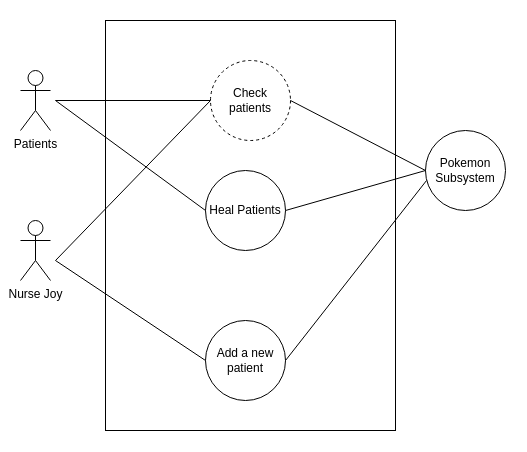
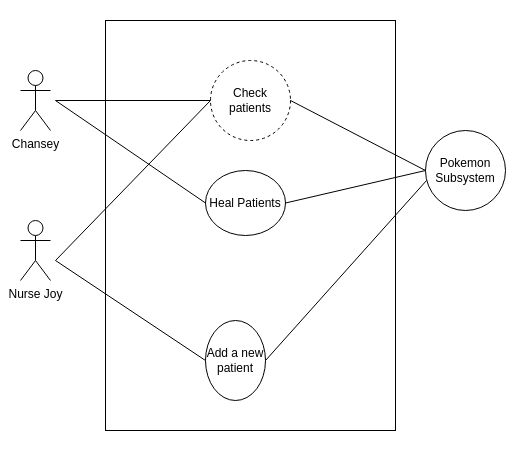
node "Patients": label "Patients" -> "Chansey"
node "Heal Patients": size 80x80 -> 80x65
node "Add a new patient": size 80x80 -> 60x80
